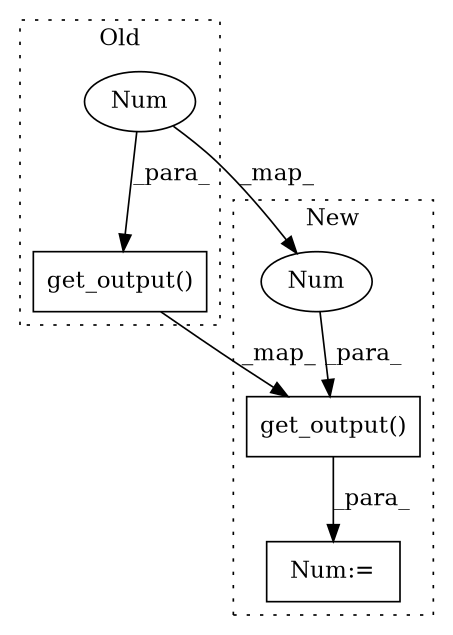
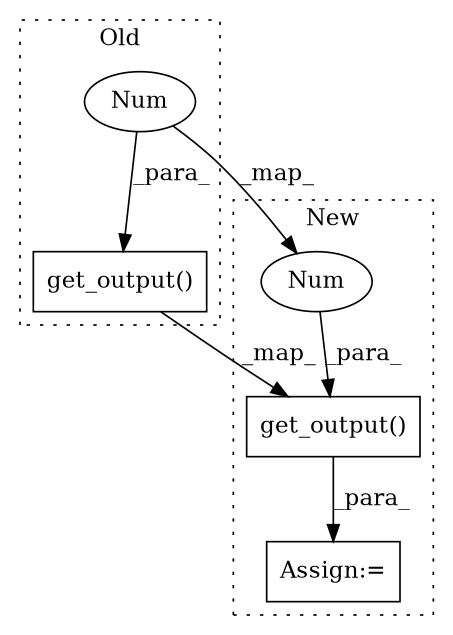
node "Num:=": label "Num:=" -> "Assign:="
